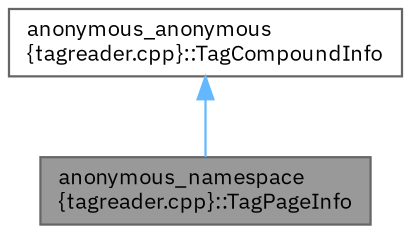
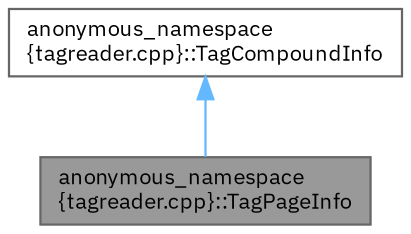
node "anonymous_anonymous {tagreader.cpp}::TagCompoundInfo": label "anonymous_anonymous {tagreader.cpp}::TagCompoundInfo" -> "anonymous_namespace {tagreader.cpp}::TagCompoundInfo"
